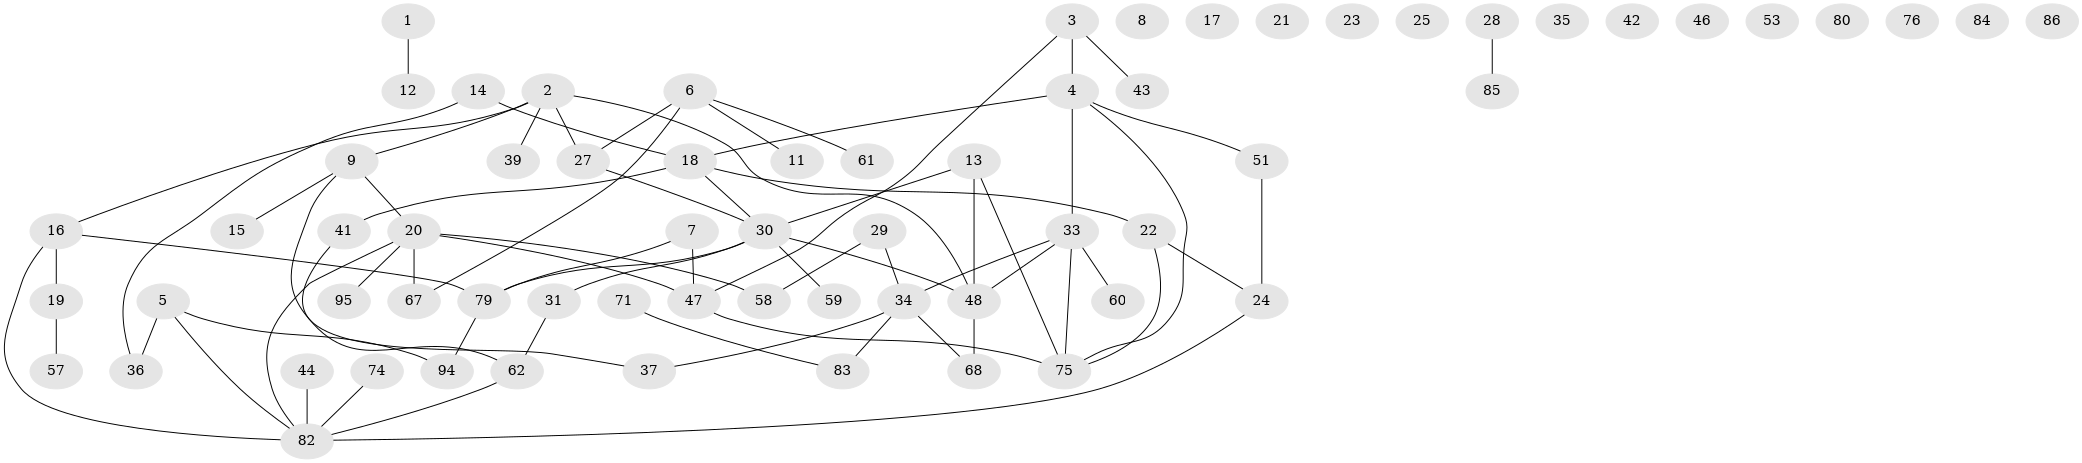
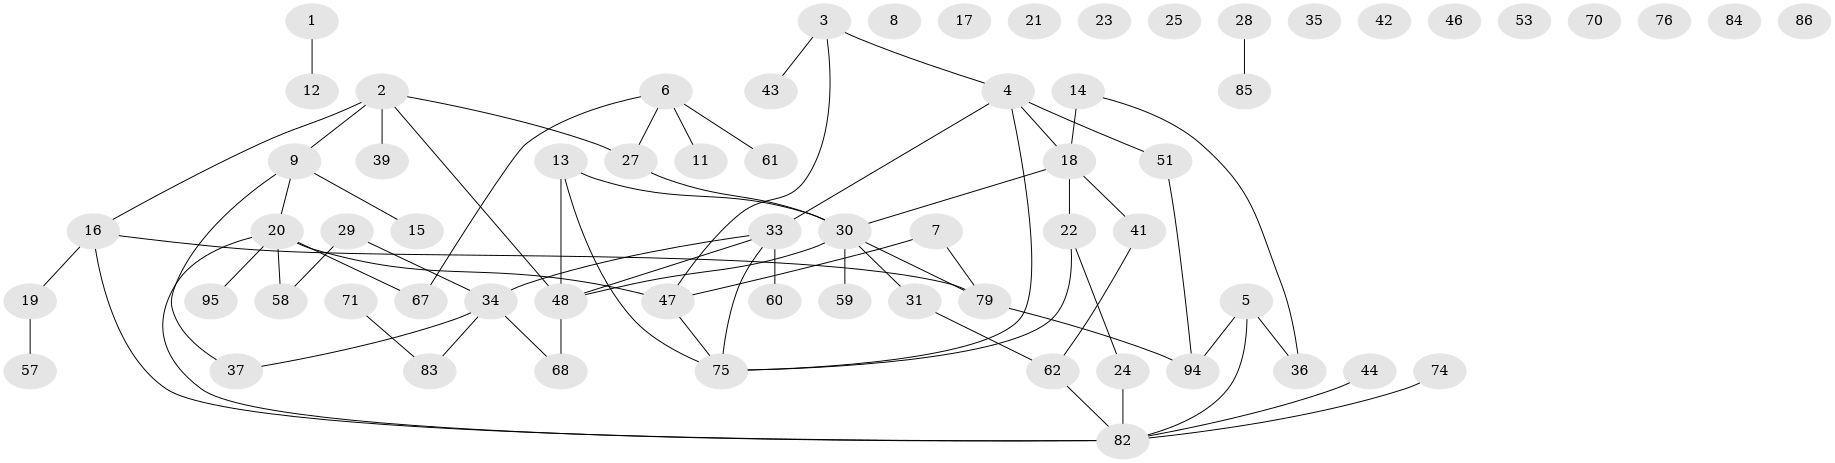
node "80": label "80" -> "70"
edge "51" -- "24": now "51" -- "94"
